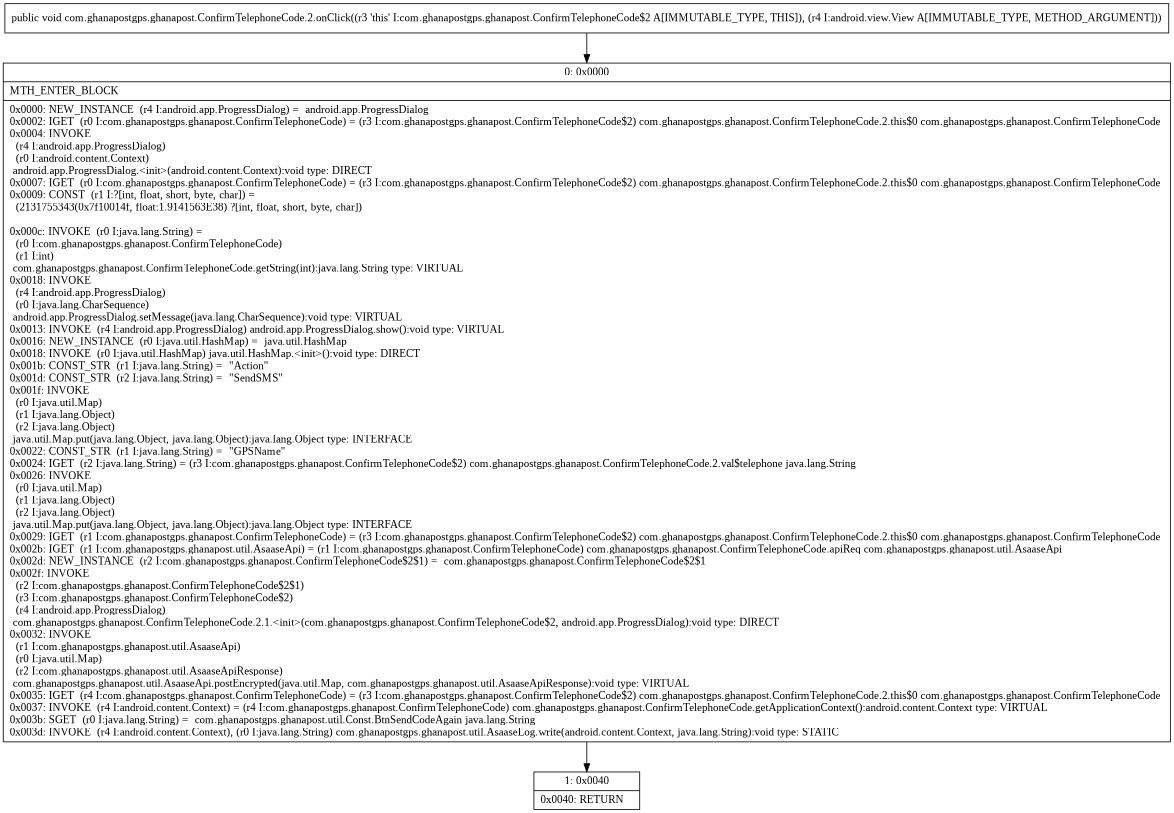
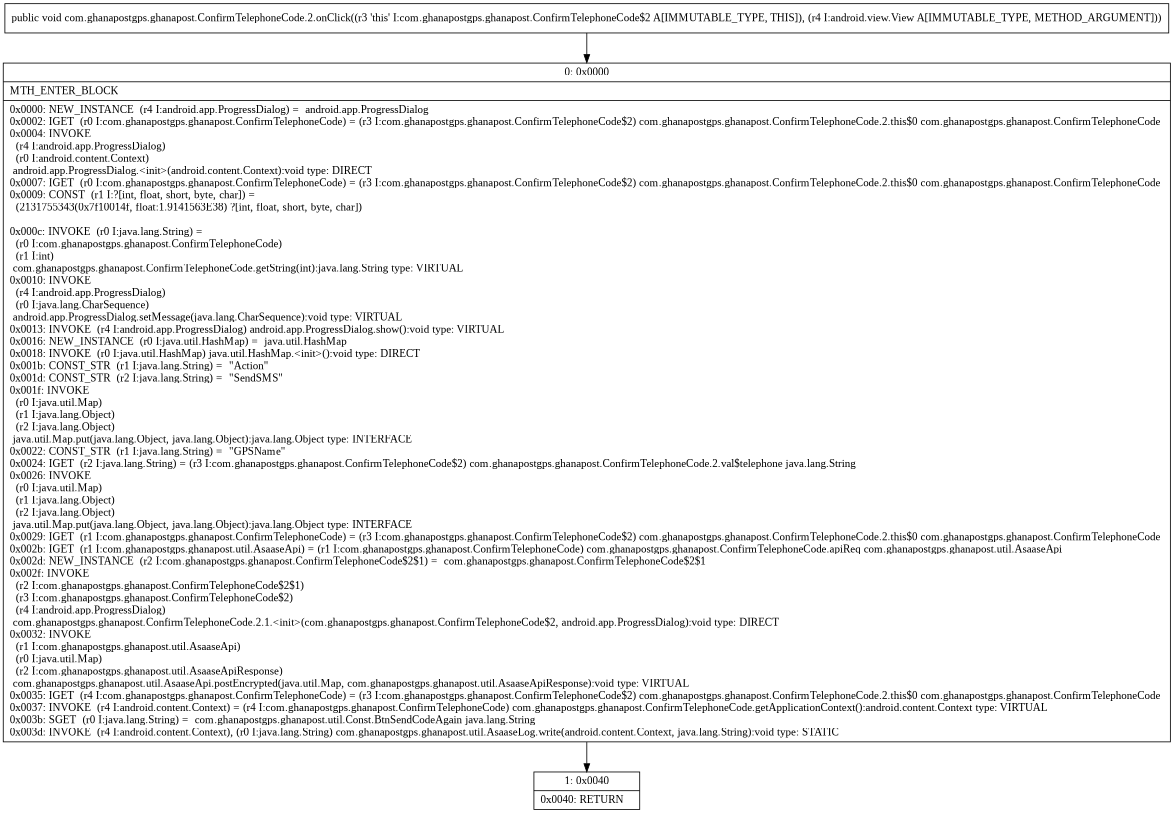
node "0: 0x0000": text "0x0018: INVOKE" -> "0x0010: INVOKE"
